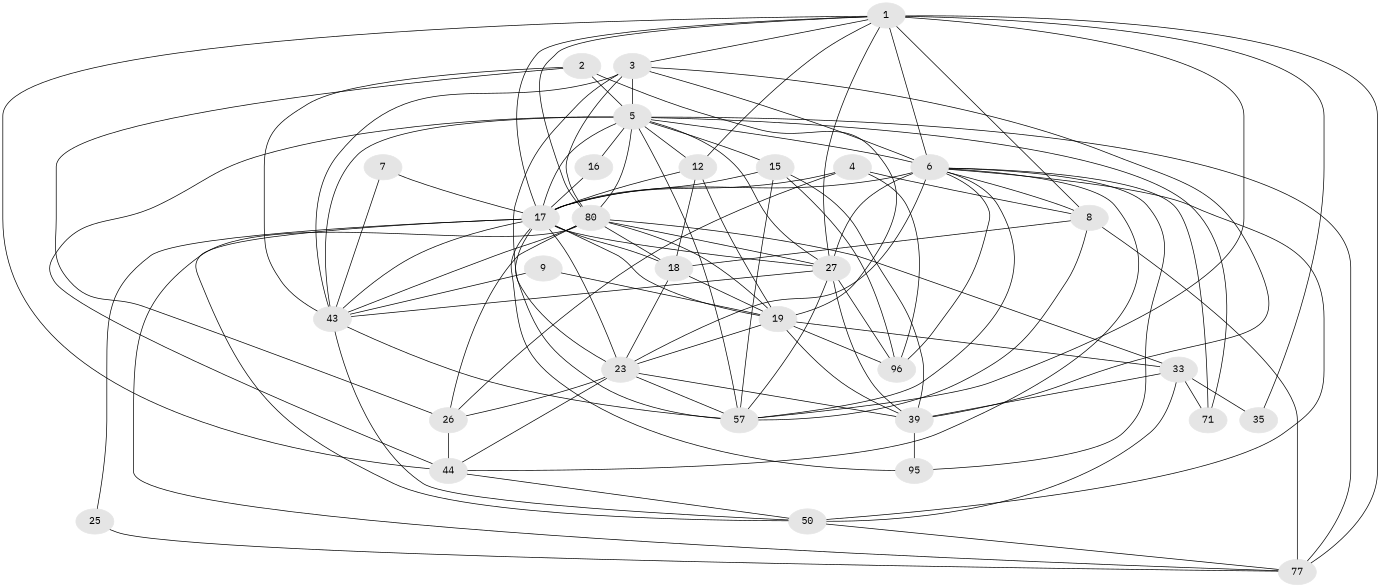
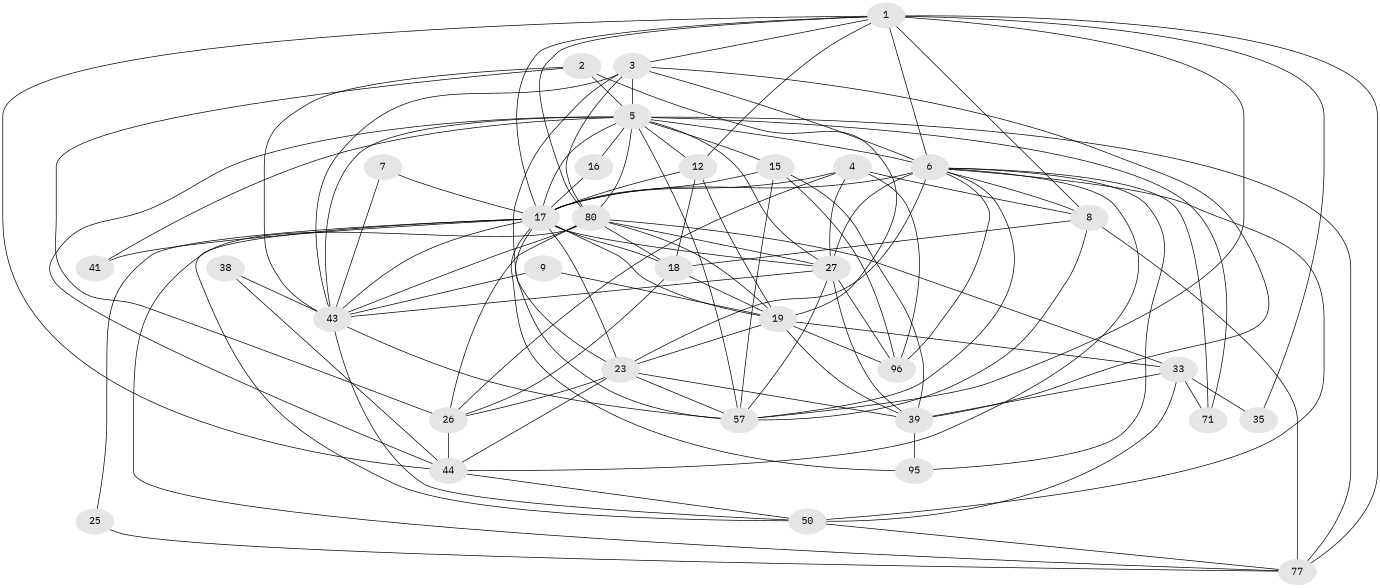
edge "1" -- "27": now "4" -- "27"
node "41": added
node "38": added
edge "18" -- "23": now "18" -- "26"
